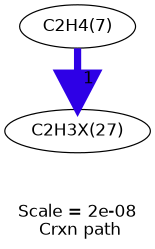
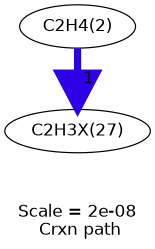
node "C2H4(7)": label "C2H4(7)" -> "C2H4(2)"
